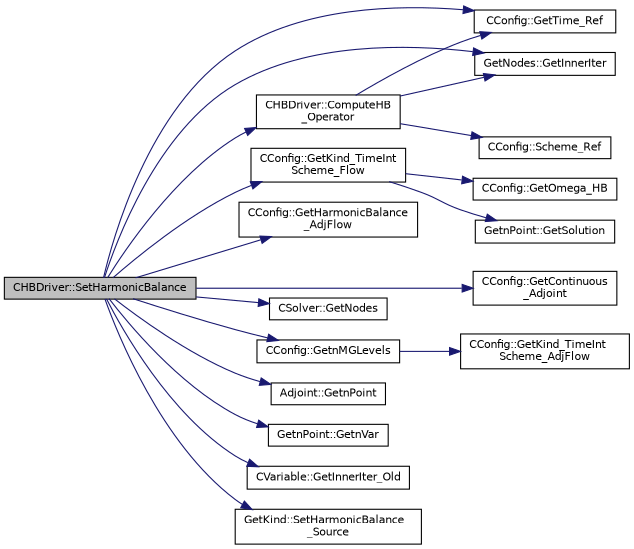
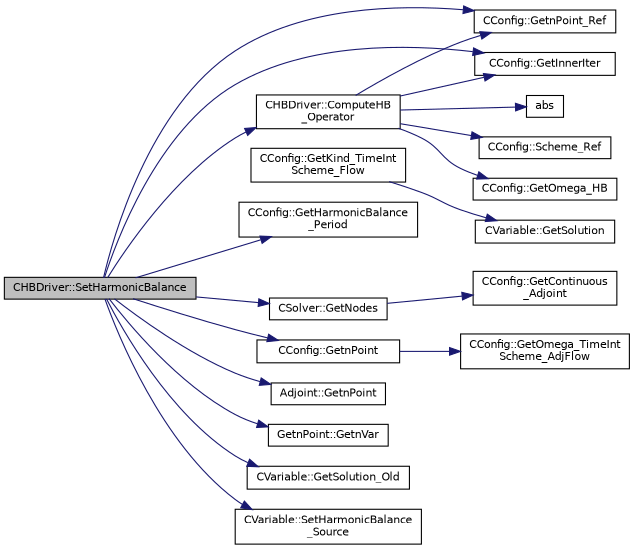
node "CConfig::GetTime_Ref": label "CConfig::GetTime_Ref" -> "CConfig::GetnPoint_Ref"
node "GetNodes::GetInnerIter": label "GetNodes::GetInnerIter" -> "CConfig::GetInnerIter"
node "abs": added
edge "CConfig::GetKind_TimeInt Scheme_Flow" -> "CConfig::GetOmega_HB": now "CHBDriver::ComputeHB _Operator" -> "CConfig::GetOmega_HB"
node "CConfig::GetHarmonicBalance _AdjFlow": label "CConfig::GetHarmonicBalance _AdjFlow" -> "CConfig::GetHarmonicBalance _Period"
edge "CHBDriver::SetHarmonicBalance" -> "CConfig::GetKind_TimeInt Scheme_Flow": removed
node "GetnPoint::GetSolution": label "GetnPoint::GetSolution" -> "CVariable::GetSolution"
edge "CHBDriver::SetHarmonicBalance" -> "CConfig::GetContinuous _Adjoint": now "CSolver::GetNodes" -> "CConfig::GetContinuous _Adjoint"
node "CConfig::GetnMGLevels": label "CConfig::GetnMGLevels" -> "CConfig::GetnPoint"
node "CConfig::GetKind_TimeInt Scheme_AdjFlow": label "CConfig::GetKind_TimeInt Scheme_AdjFlow" -> "CConfig::GetOmega_TimeInt Scheme_AdjFlow"
node "CVariable::GetInnerIter_Old": label "CVariable::GetInnerIter_Old" -> "CVariable::GetSolution_Old"
node "GetKind::SetHarmonicBalance _Source": label "GetKind::SetHarmonicBalance _Source" -> "CVariable::SetHarmonicBalance _Source"
